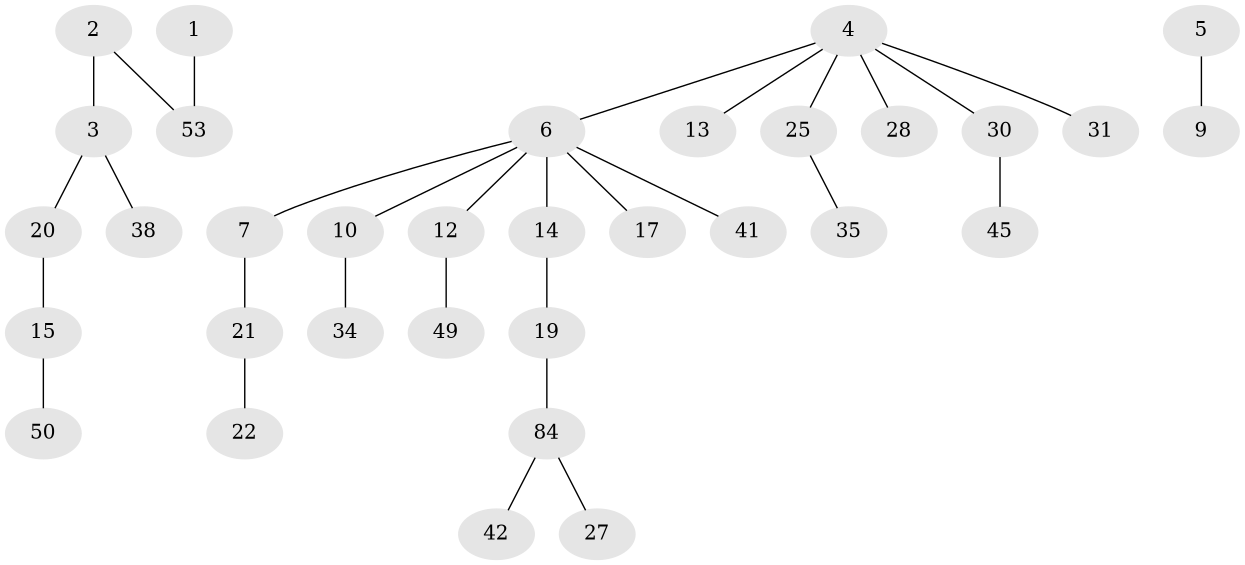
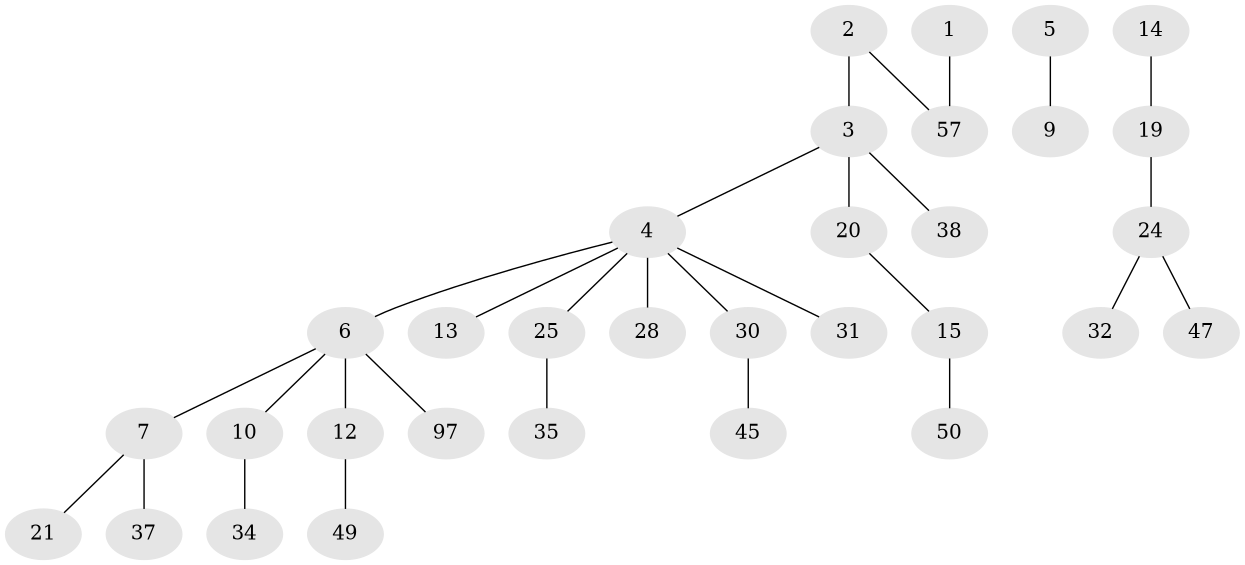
node "53": label "53" -> "57"
edge "6" -- "14": removed
edge "3" -- "4": added
node "17": label "17" -> "97"
node "41": removed
node "22": removed
node "84": label "84" -> "24"
node "37": added
node "42": label "42" -> "32"
node "27": label "27" -> "47"
